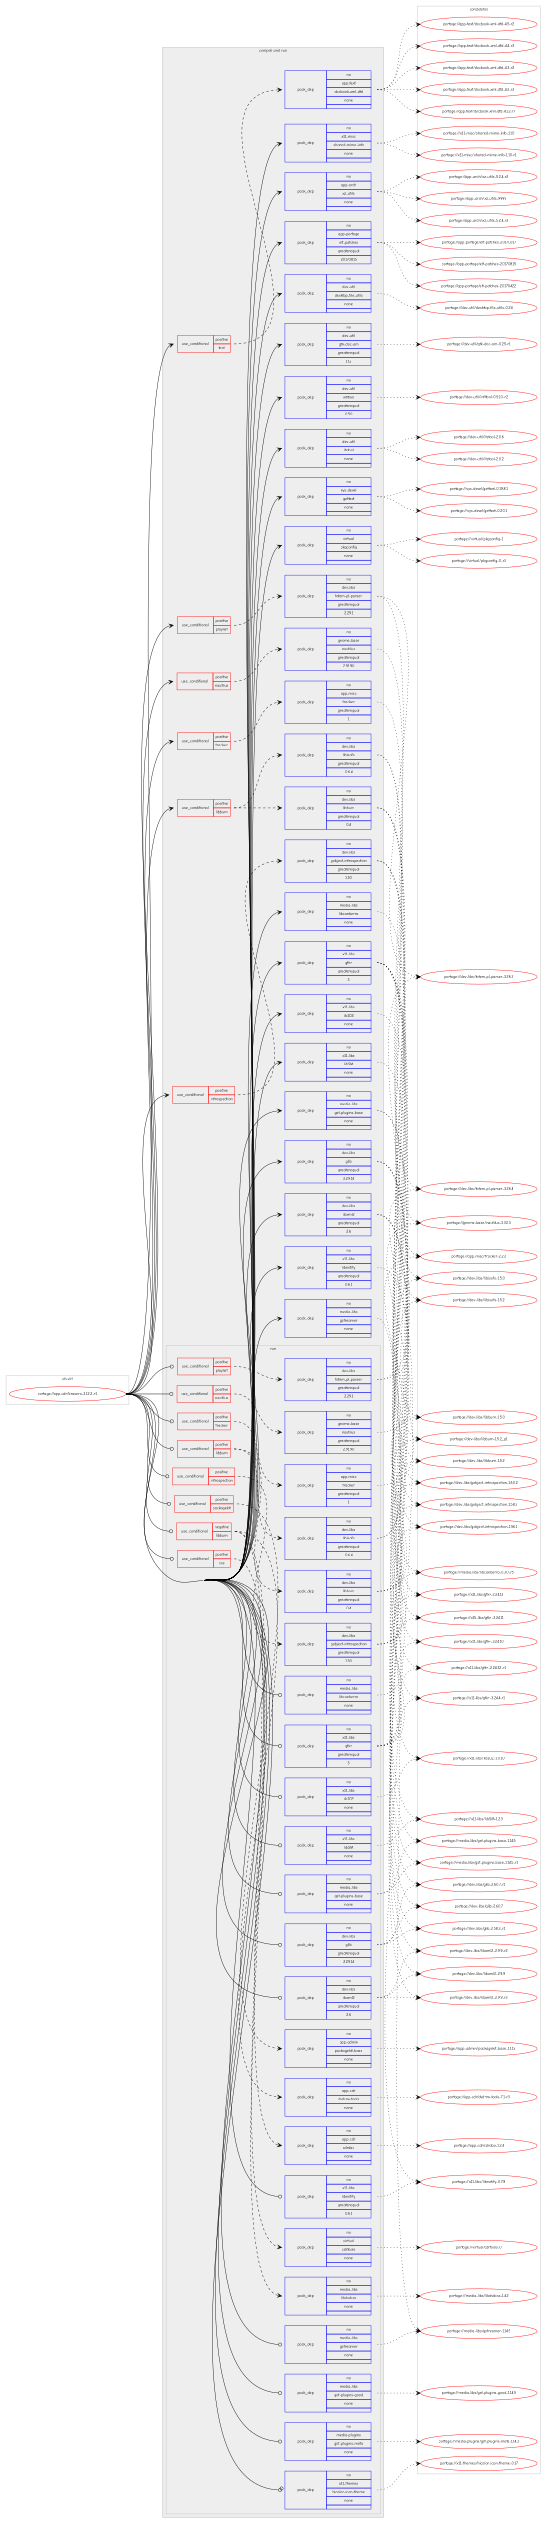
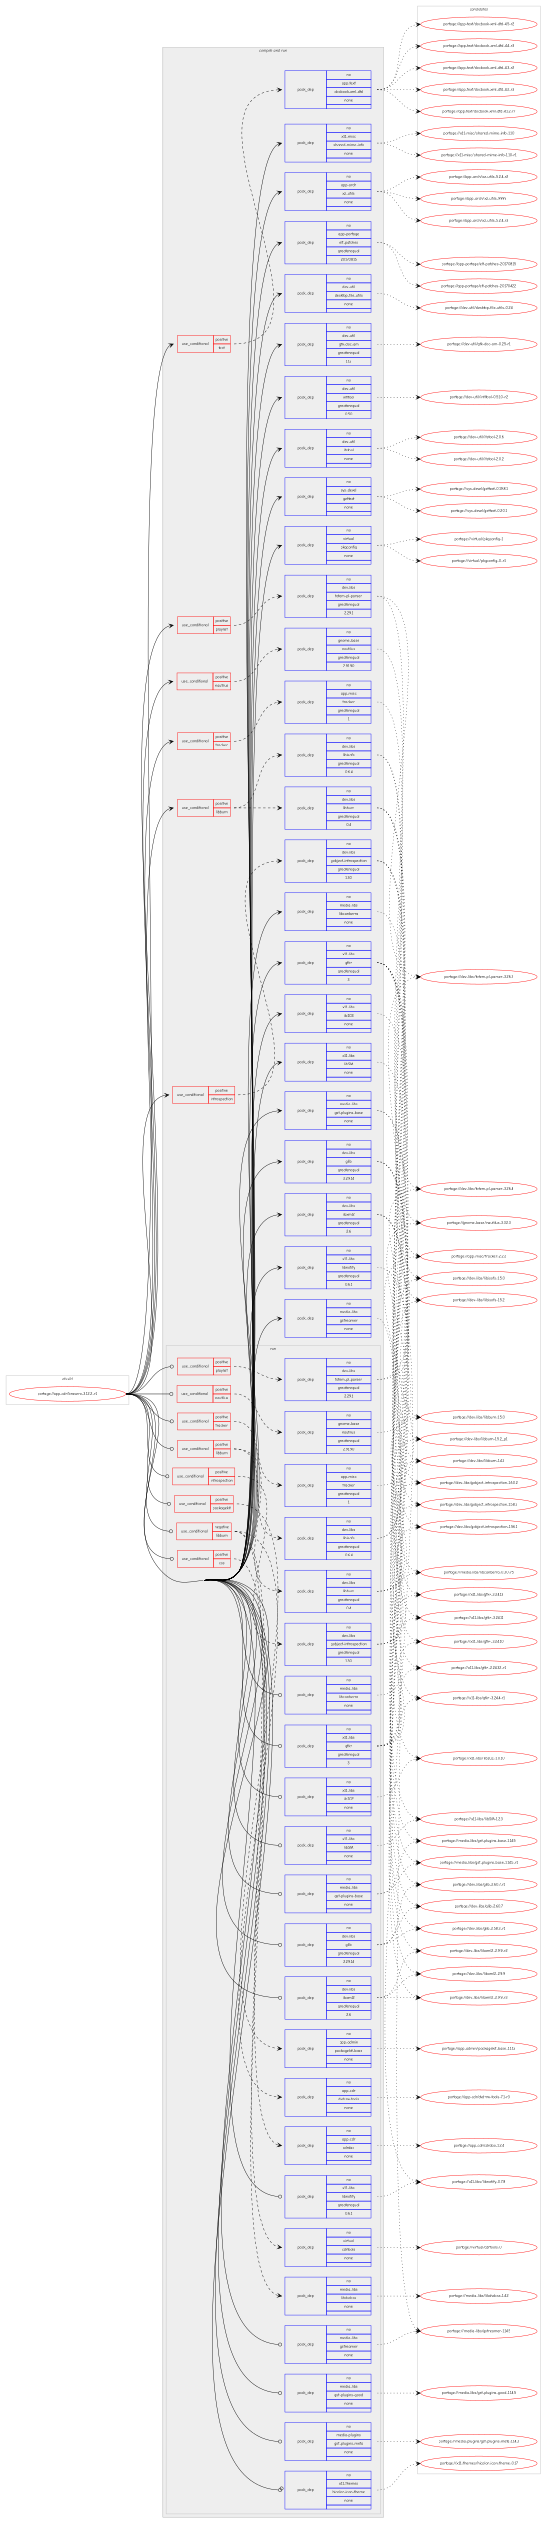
node "portage://app-portage/elt-patches-20170317": removed
node "portage://dev-libs/libburn-1.5.2": label "portage://dev-libs/libburn-1.5.2" -> "portage://dev-libs/libburn-1.4.2"
node "portage://x15-libs/gtk+-3.24.11": label "portage://x15-libs/gtk+-3.24.11" -> "portage://x11-libs/gtk+-3.24.11"
